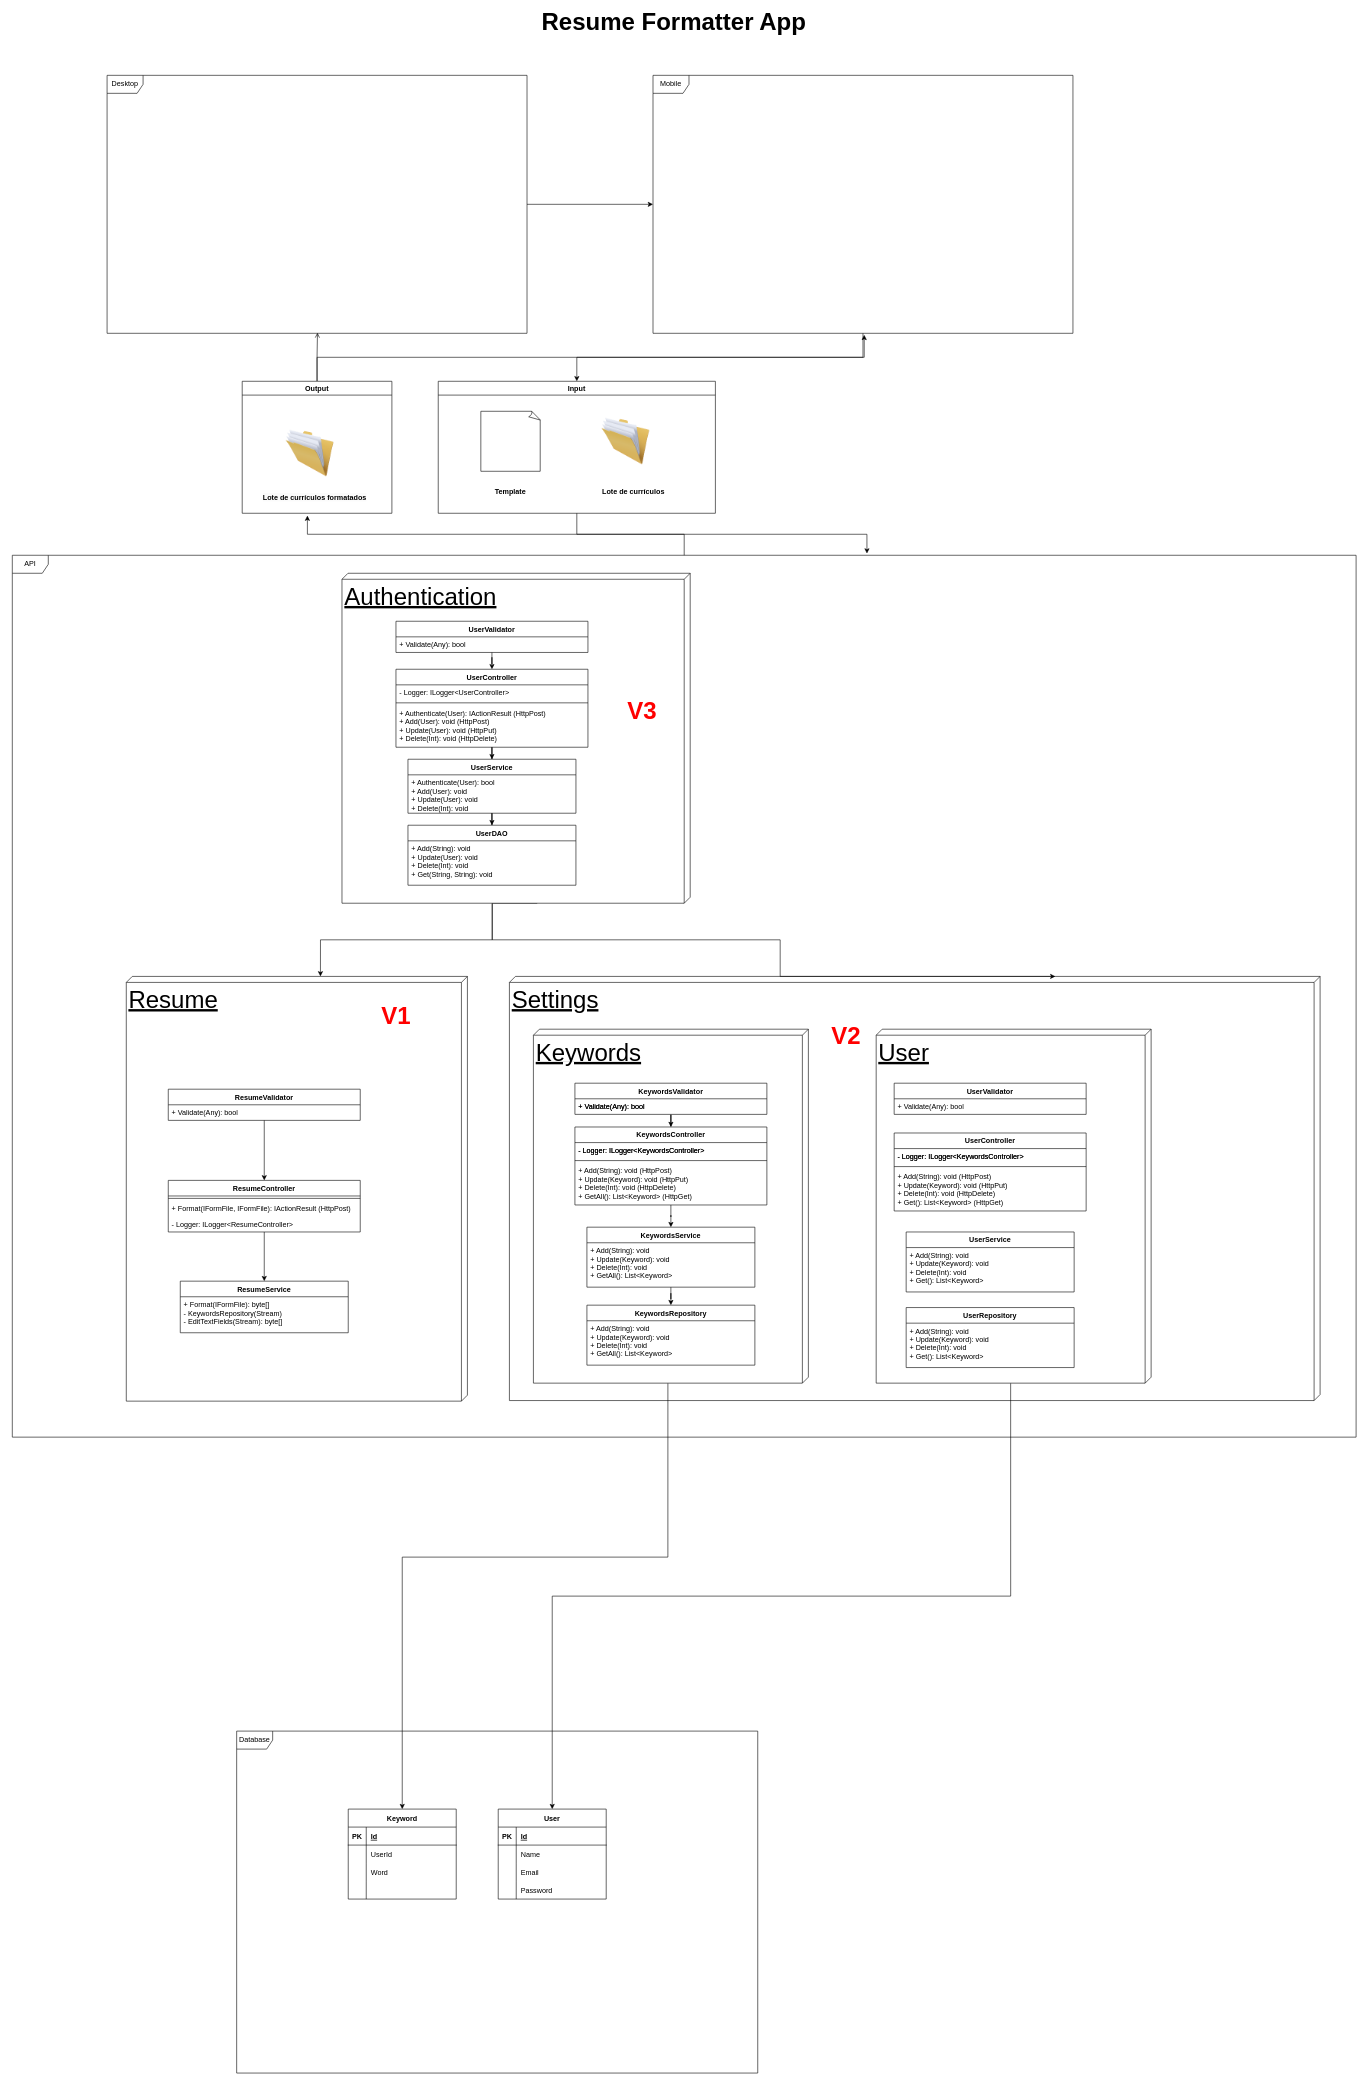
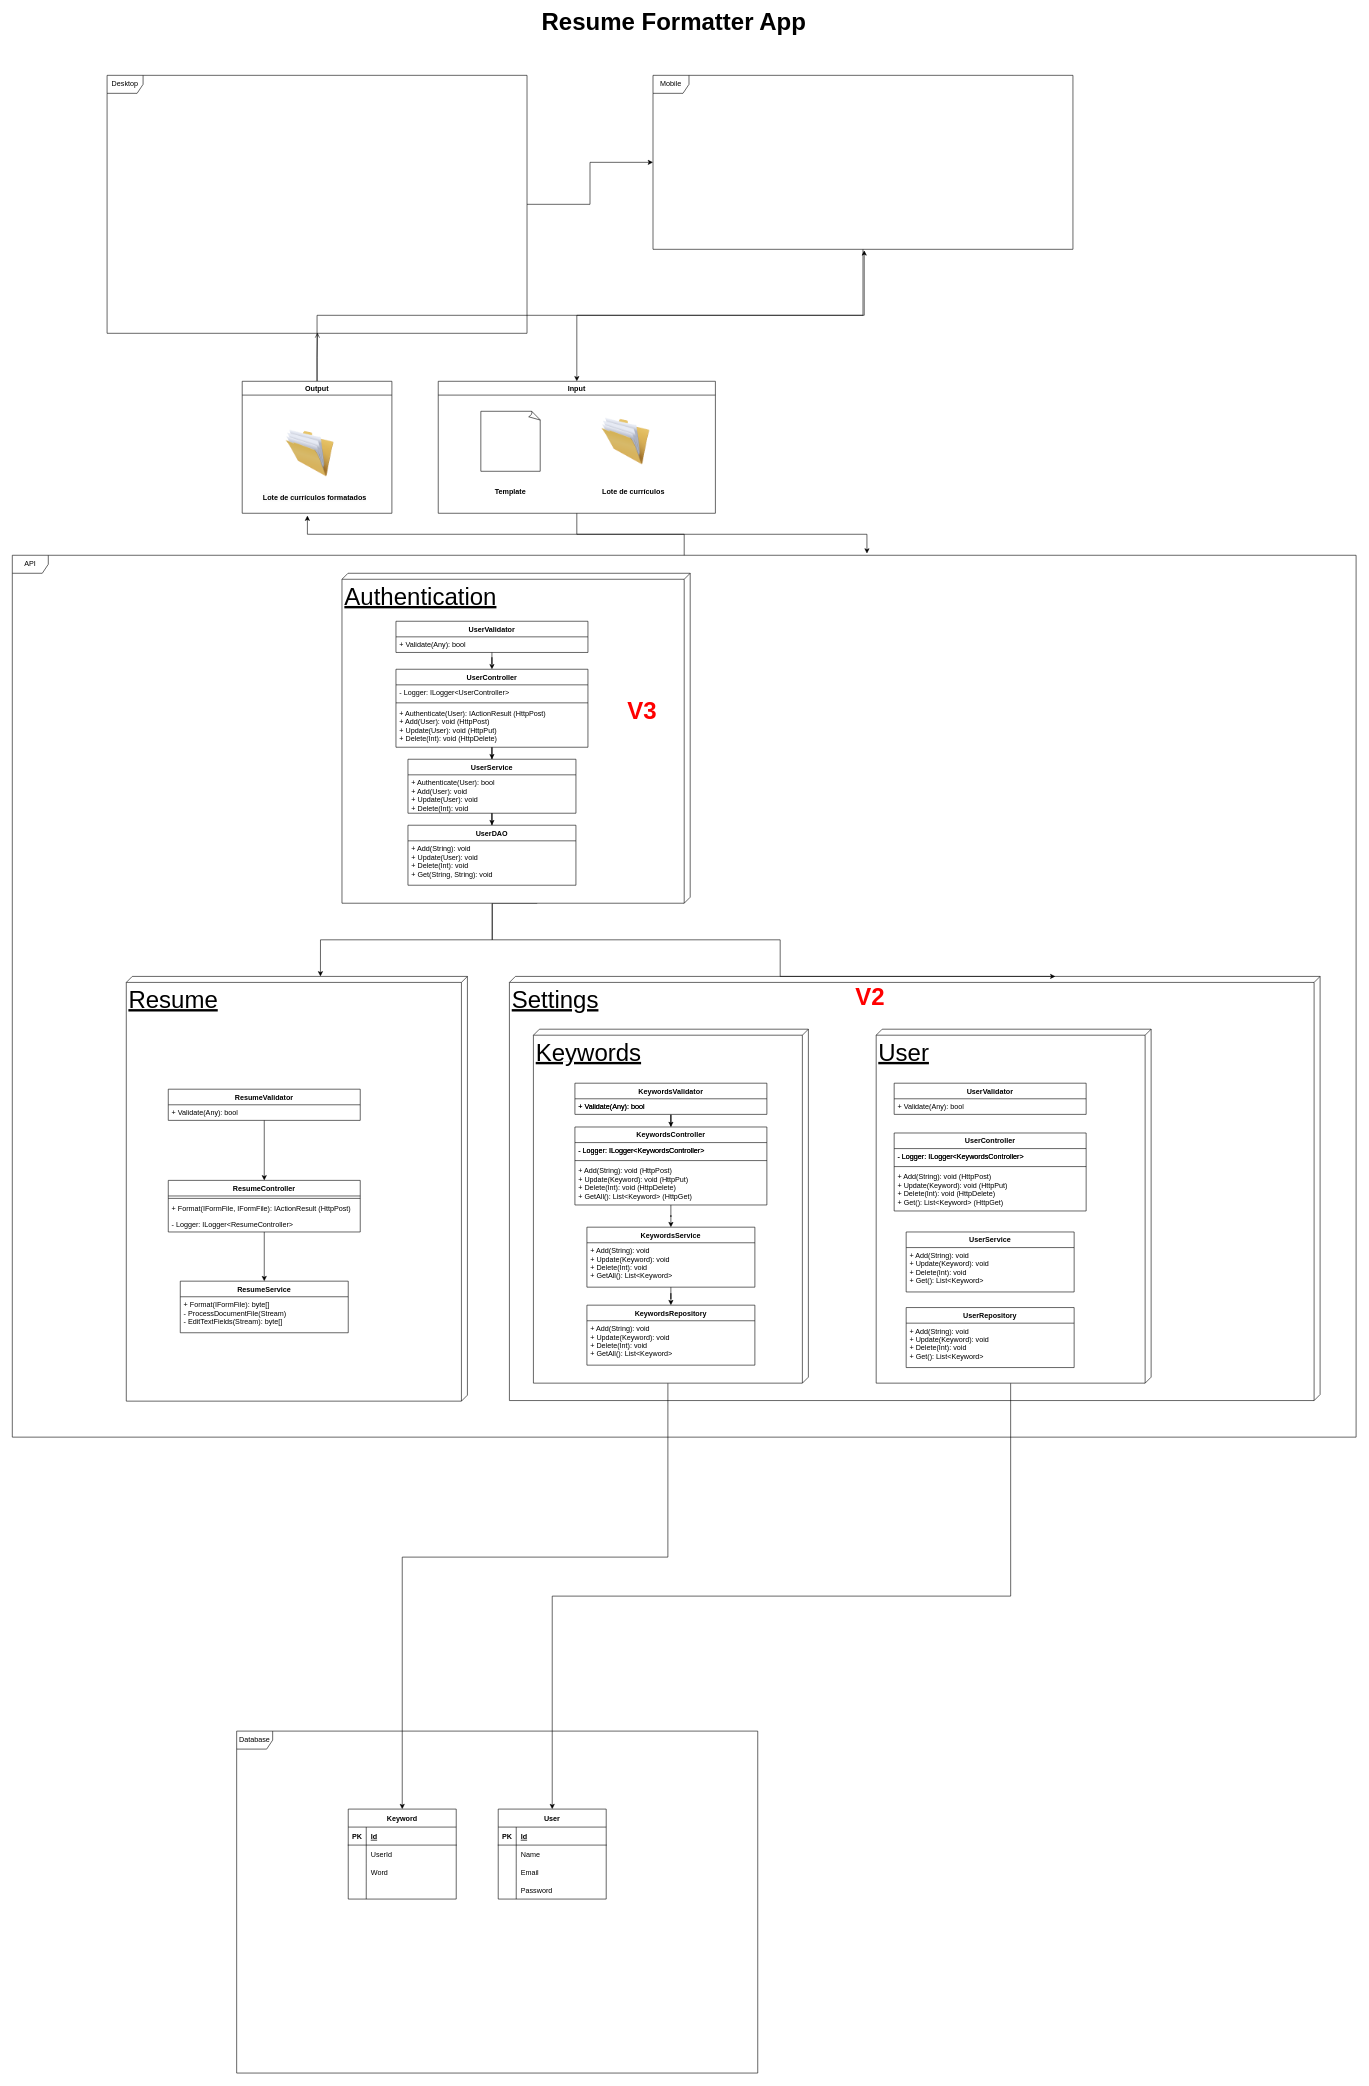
node "Mobile": size 420x258 -> 420x174
node "V1": removed
node "V2": moved (846, 1034) -> (870, 995)
node "+ Format(IFormFile): byte[] - KeywordsRepository(Stream) - EditTextFields(Stream): byte[]": label "+ Format(IFormFile): byte[] - KeywordsRepository(Stream) - EditTextFields(Stream): byte[]" -> "+ Format(IFormFile): byte[] - ProcessDocumentFile(Stream) - EditTextFields(Stream): byte[]"
